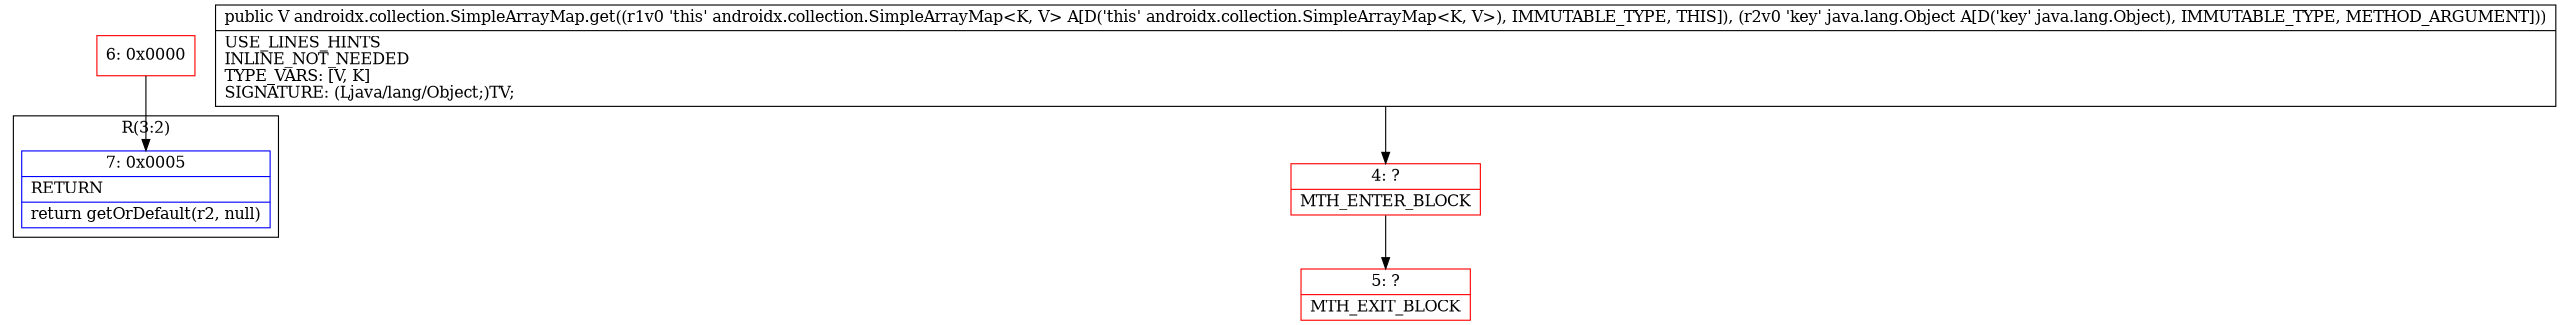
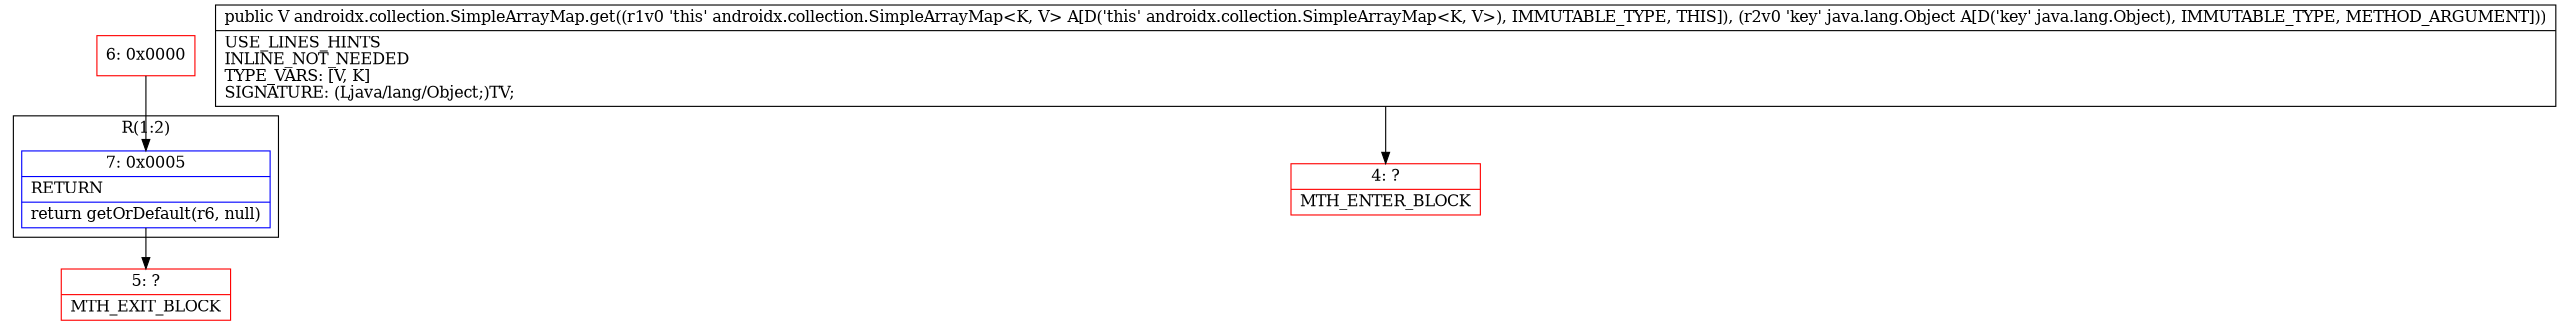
cluster "R(3:2)": label "R(3:2)" -> "R(1:2)"
node "7: 0x0005": text "return getOrDefault(r2, null)" -> "return getOrDefault(r6, null)"
edge "4: ?" -> "5: ?": now "7: 0x0005" -> "5: ?"
